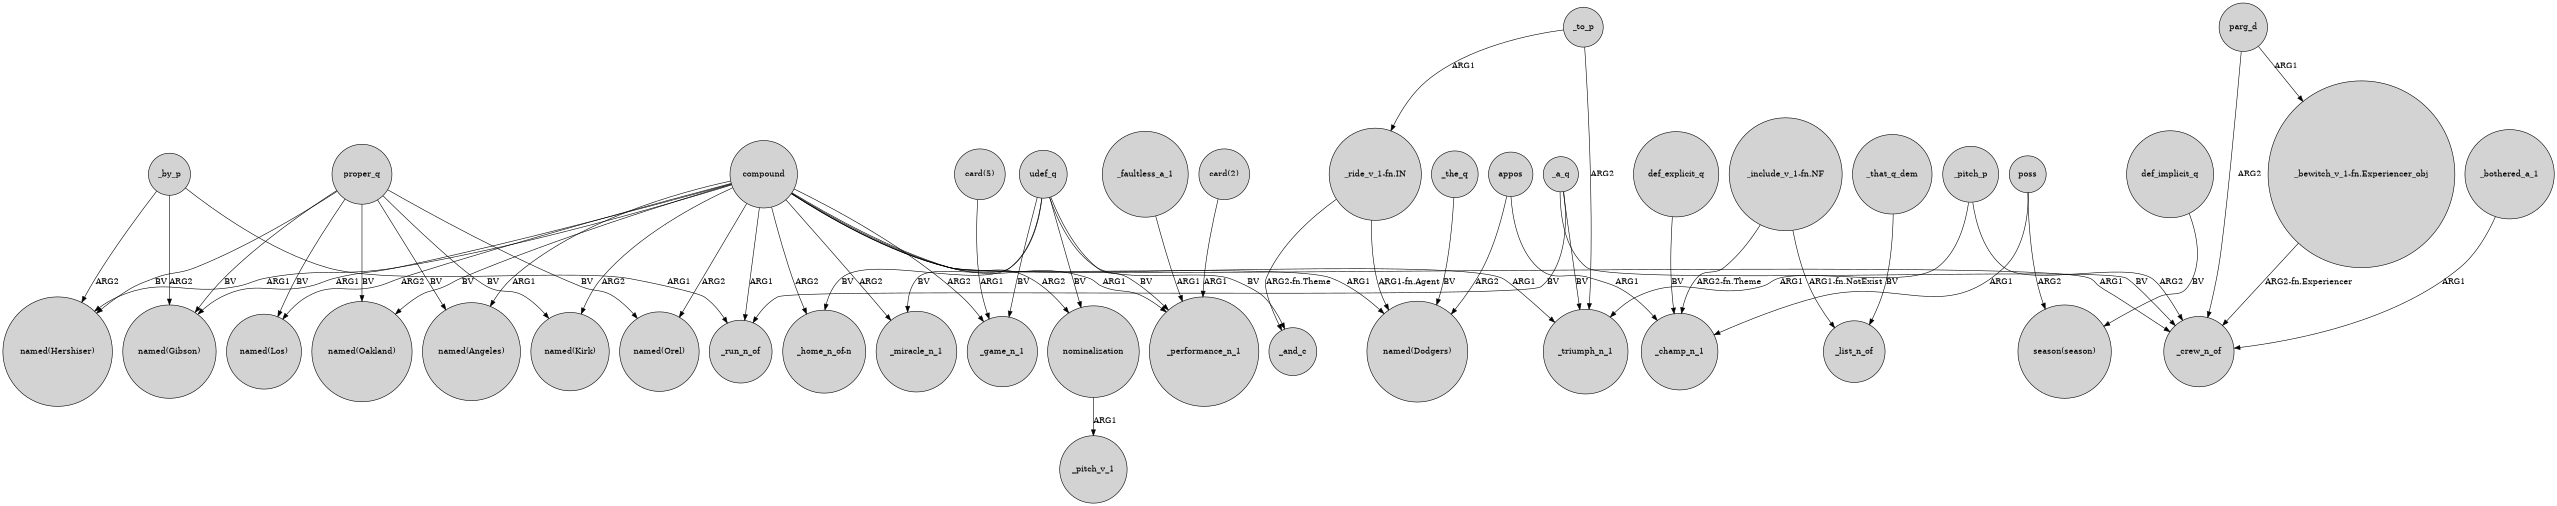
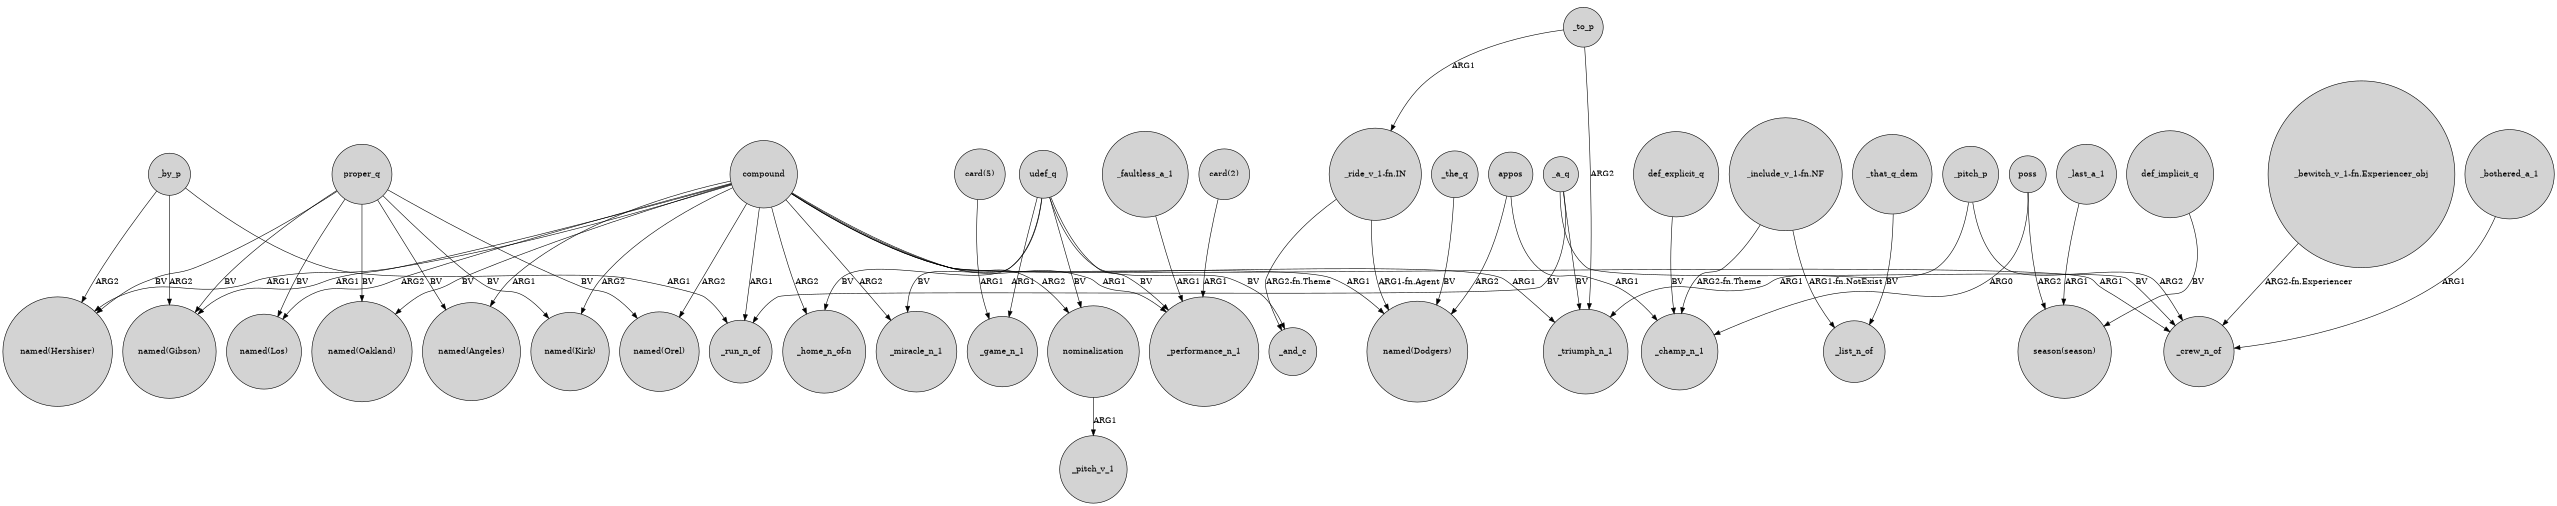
node "parg_d": removed
node "_last_a_1": added
edge "compound" -> "_game_n_1": removed, label "ARG2"
edge "udef_q" -> "_game_n_1": label "BV" -> "ARG1"
edge "poss" -> "_champ_n_1": label "ARG1" -> "ARG0"
